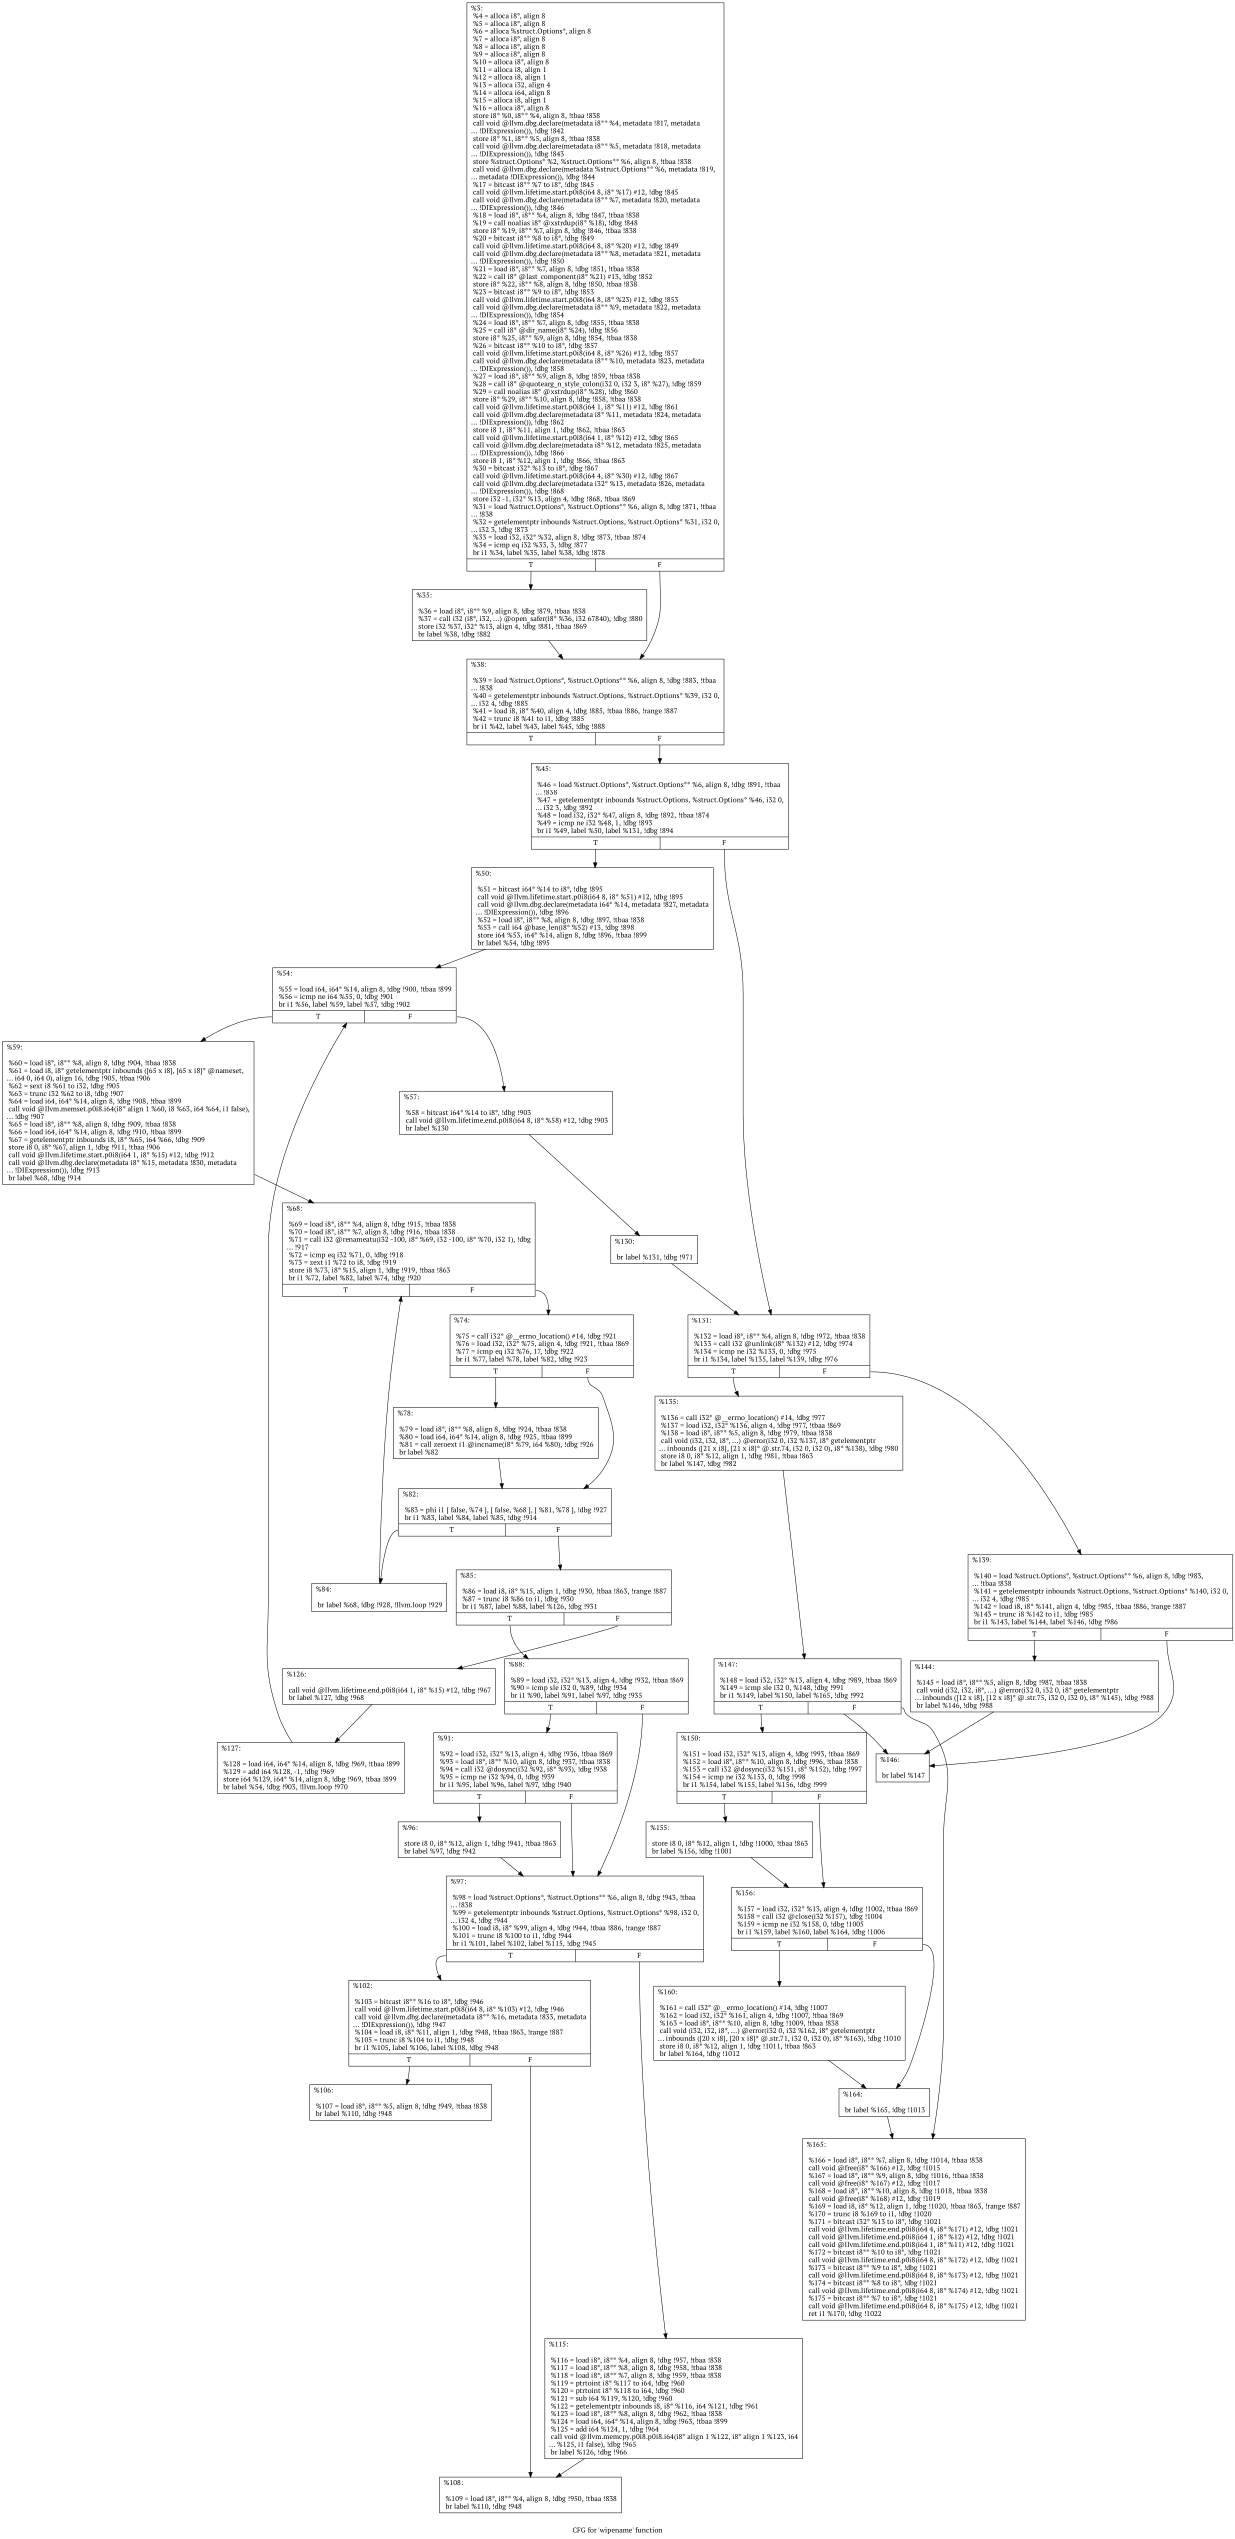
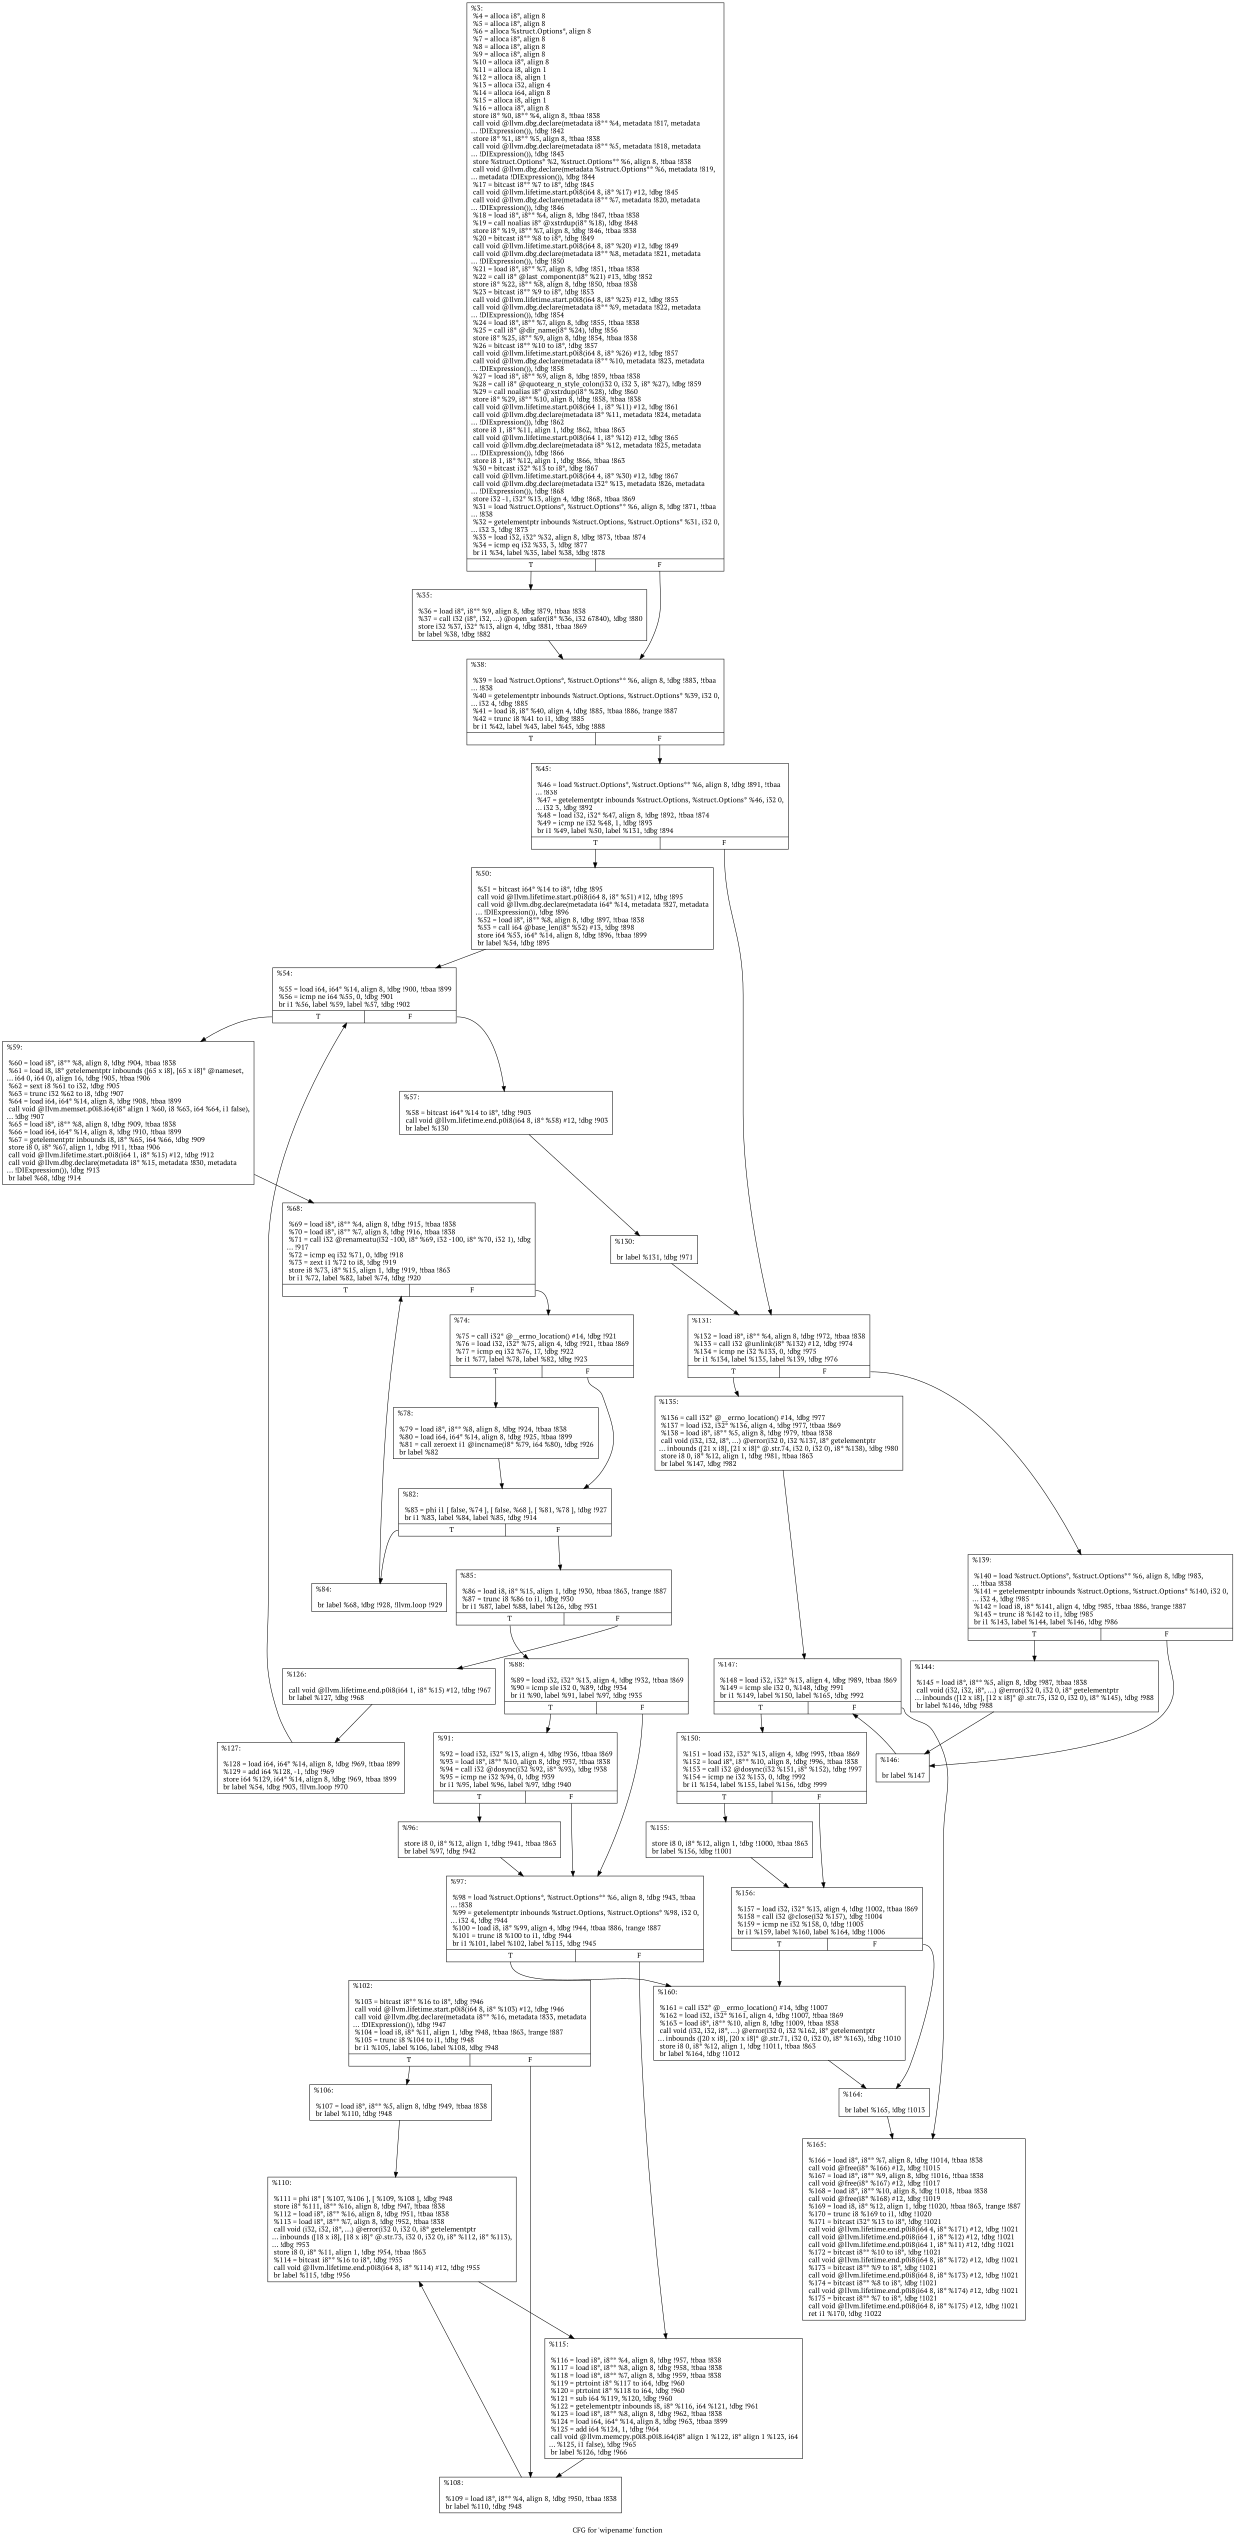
edge "%147:" -> "%146:": reversed
node "%150:": text "%154 = icmp ne i32 %153, 0, !dbg !998" -> "%154 = icmp ne i32 %153, 0, !dbg !992"
edge "%97:" -> "%102:": now "%97:" -> "%160:"
node "%110:": added
